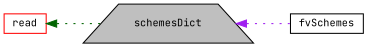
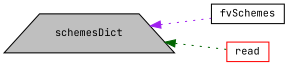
edge "schemesDict" -> "read": reversed
